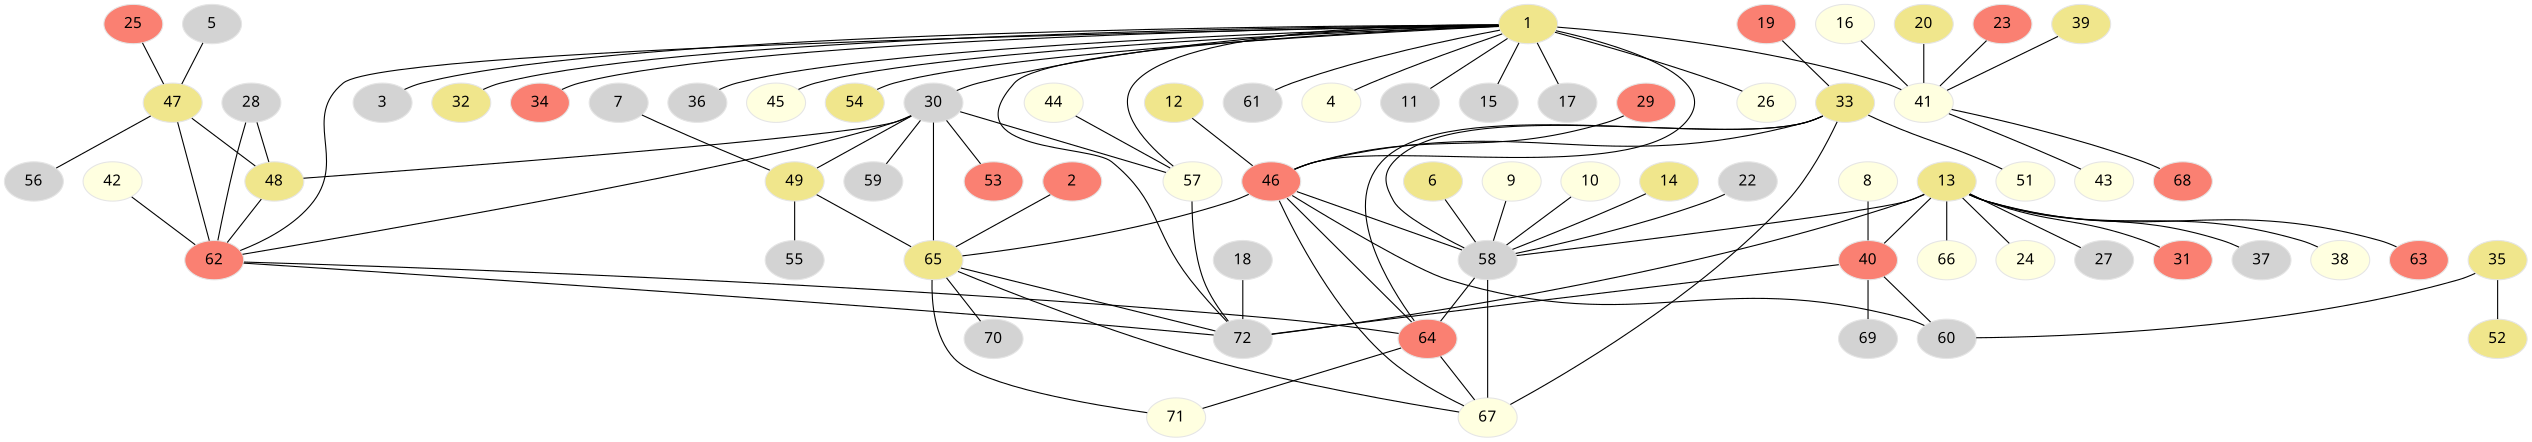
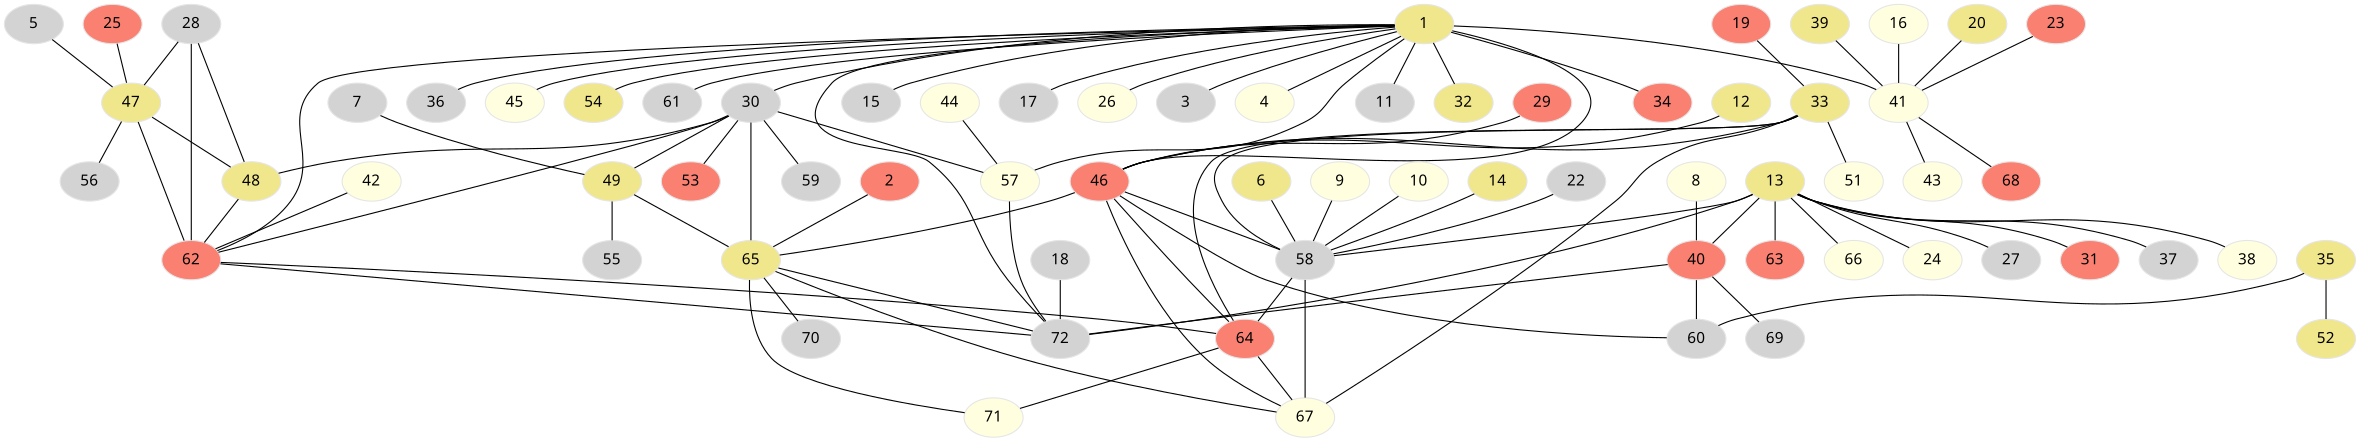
edge "28" -- "47": added
